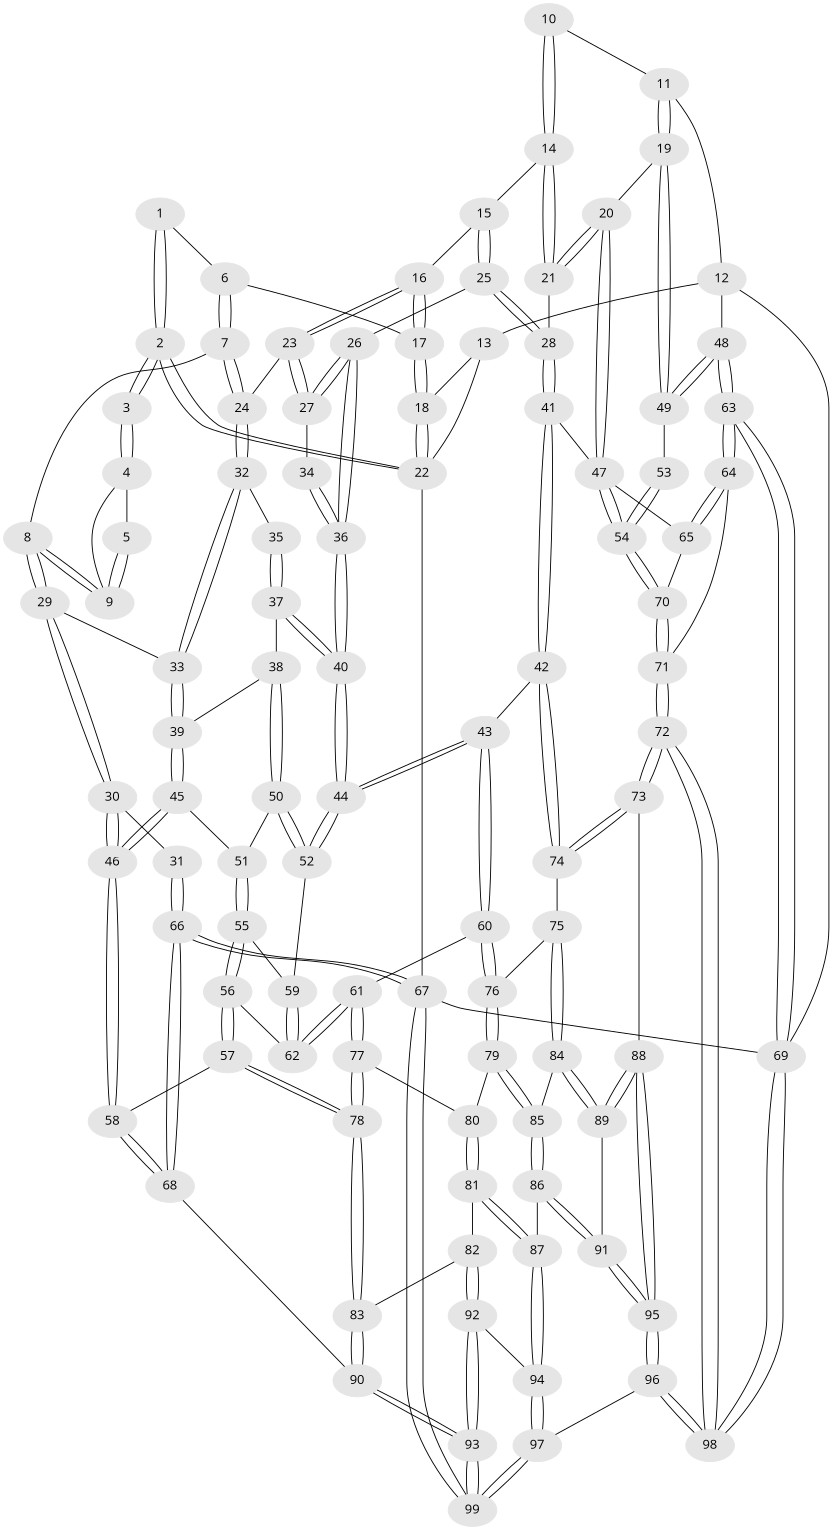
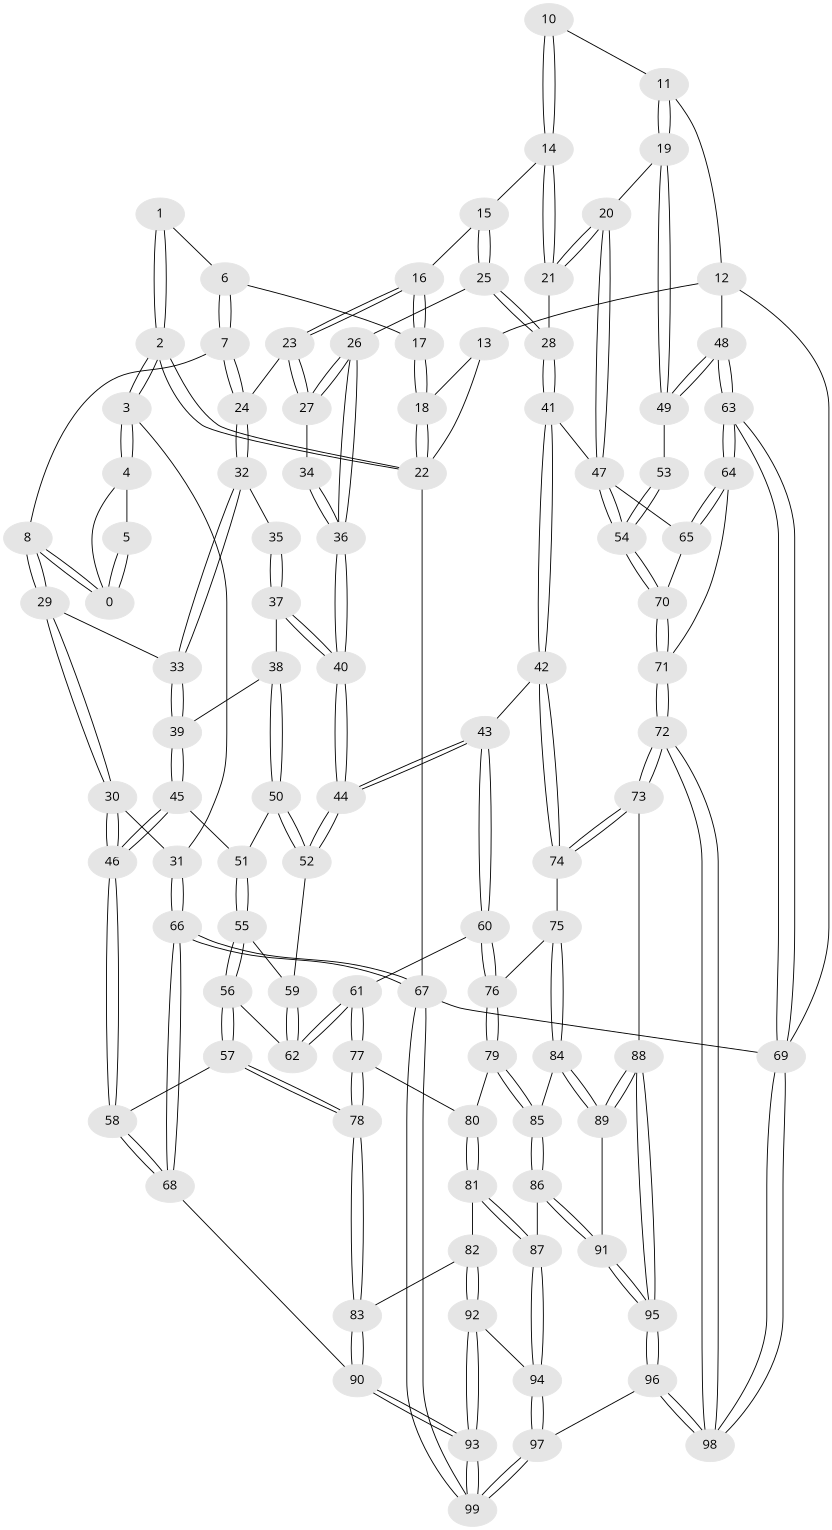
node "9": label "9" -> "0"
edge "3" -- "31": added
